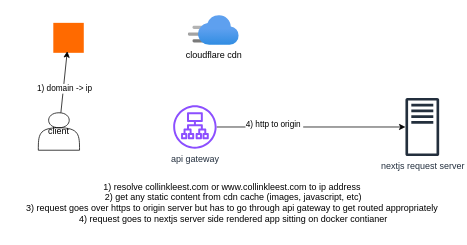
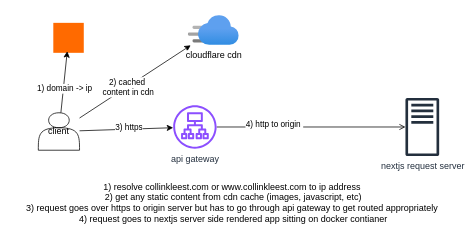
edge "client" -> "cloudflare cdn": added, label "2) cached content in cdn"
edge "api gateway" -> "nextjs request server": arrowhead classic -> open
edge "client" -> "api gateway": added, label "3) https"
